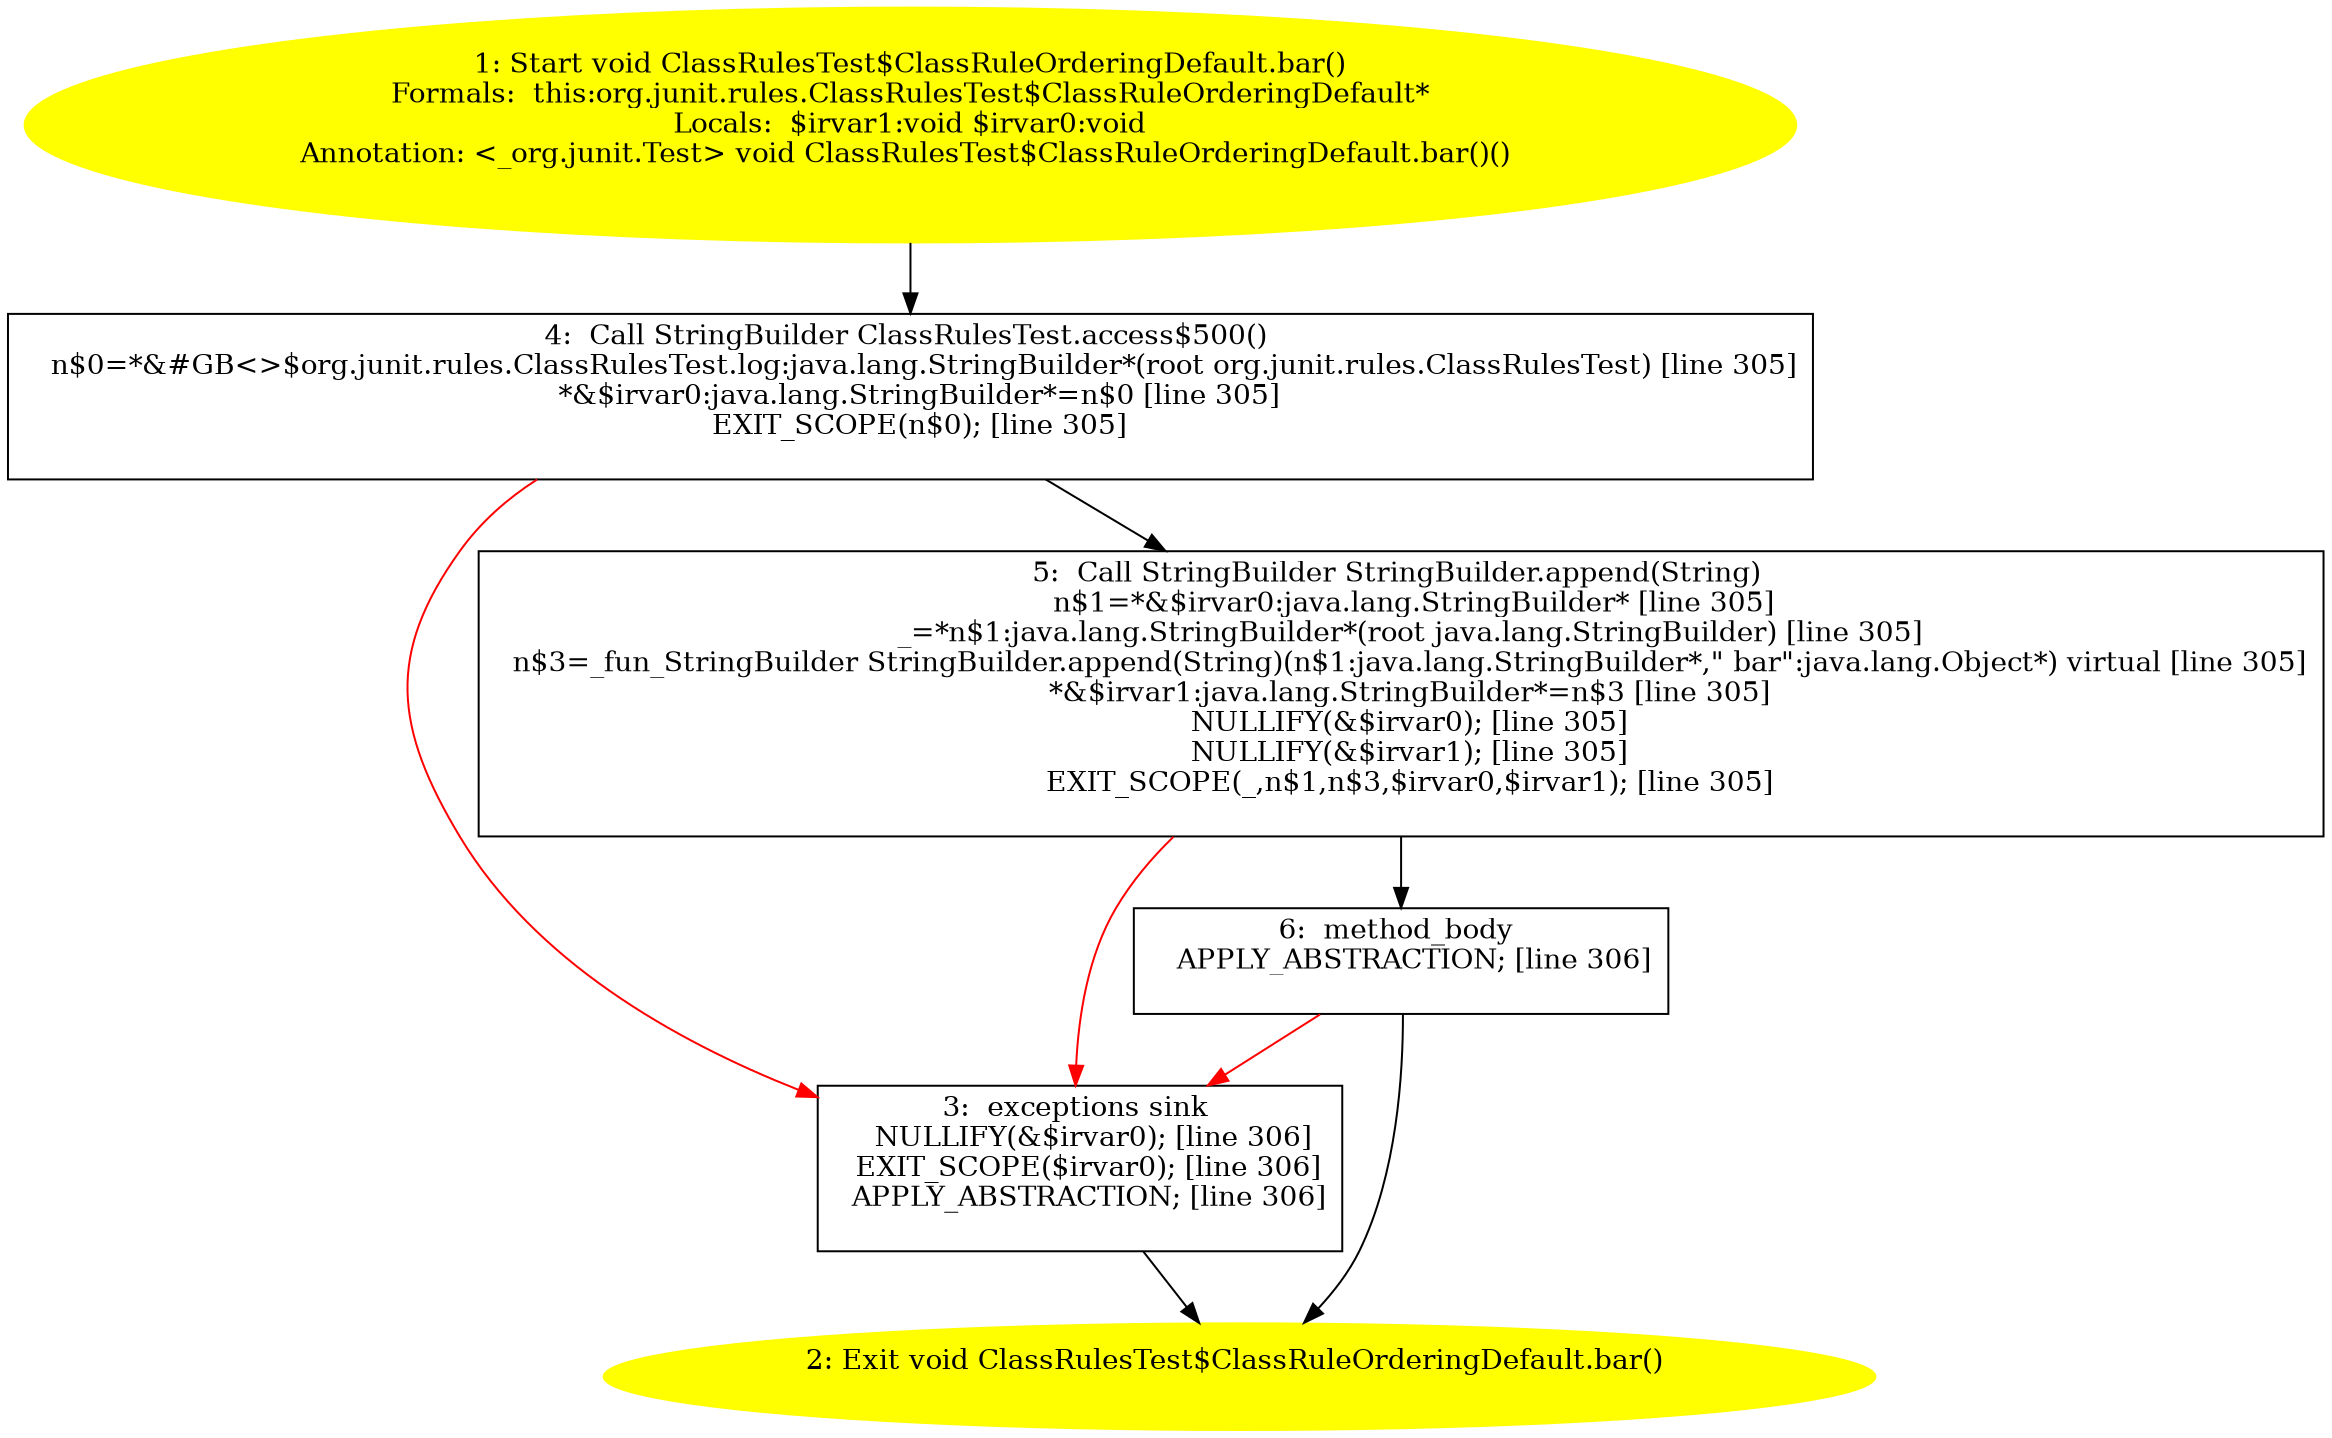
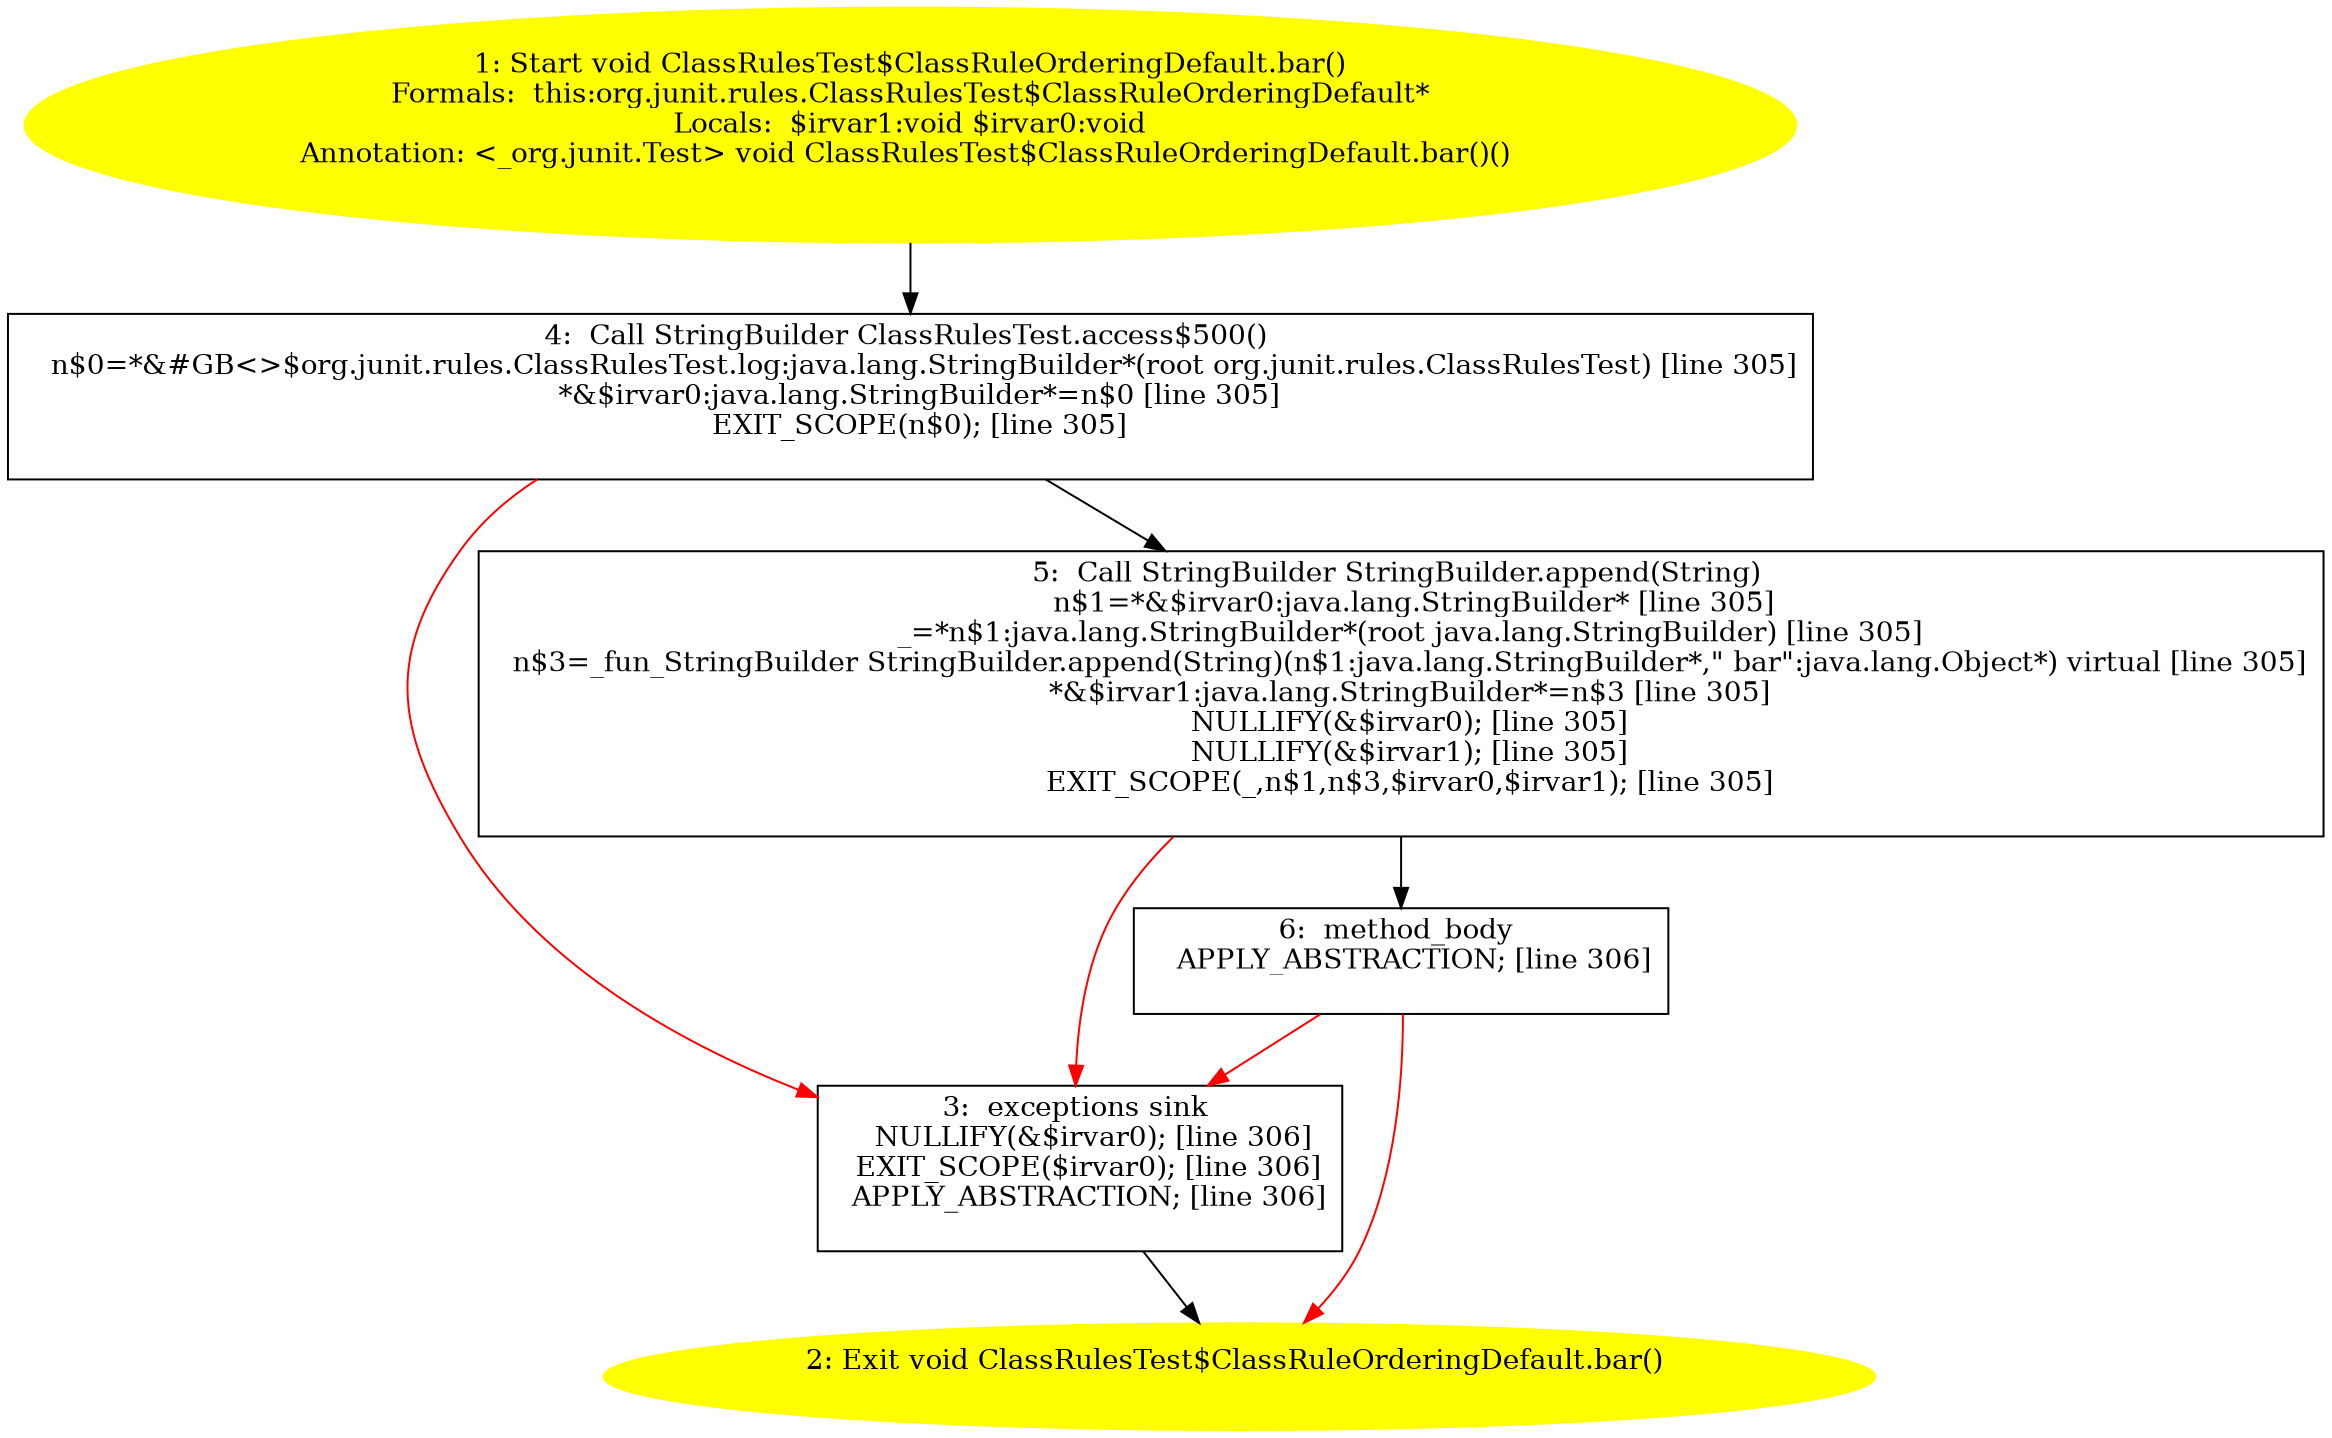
edge "6:  method_body APPLY_ABSTRACTION; [line 306]" -> "2: Exit void ClassRulesTest$ClassRuleOrderingDefault.bar()": color black -> red
